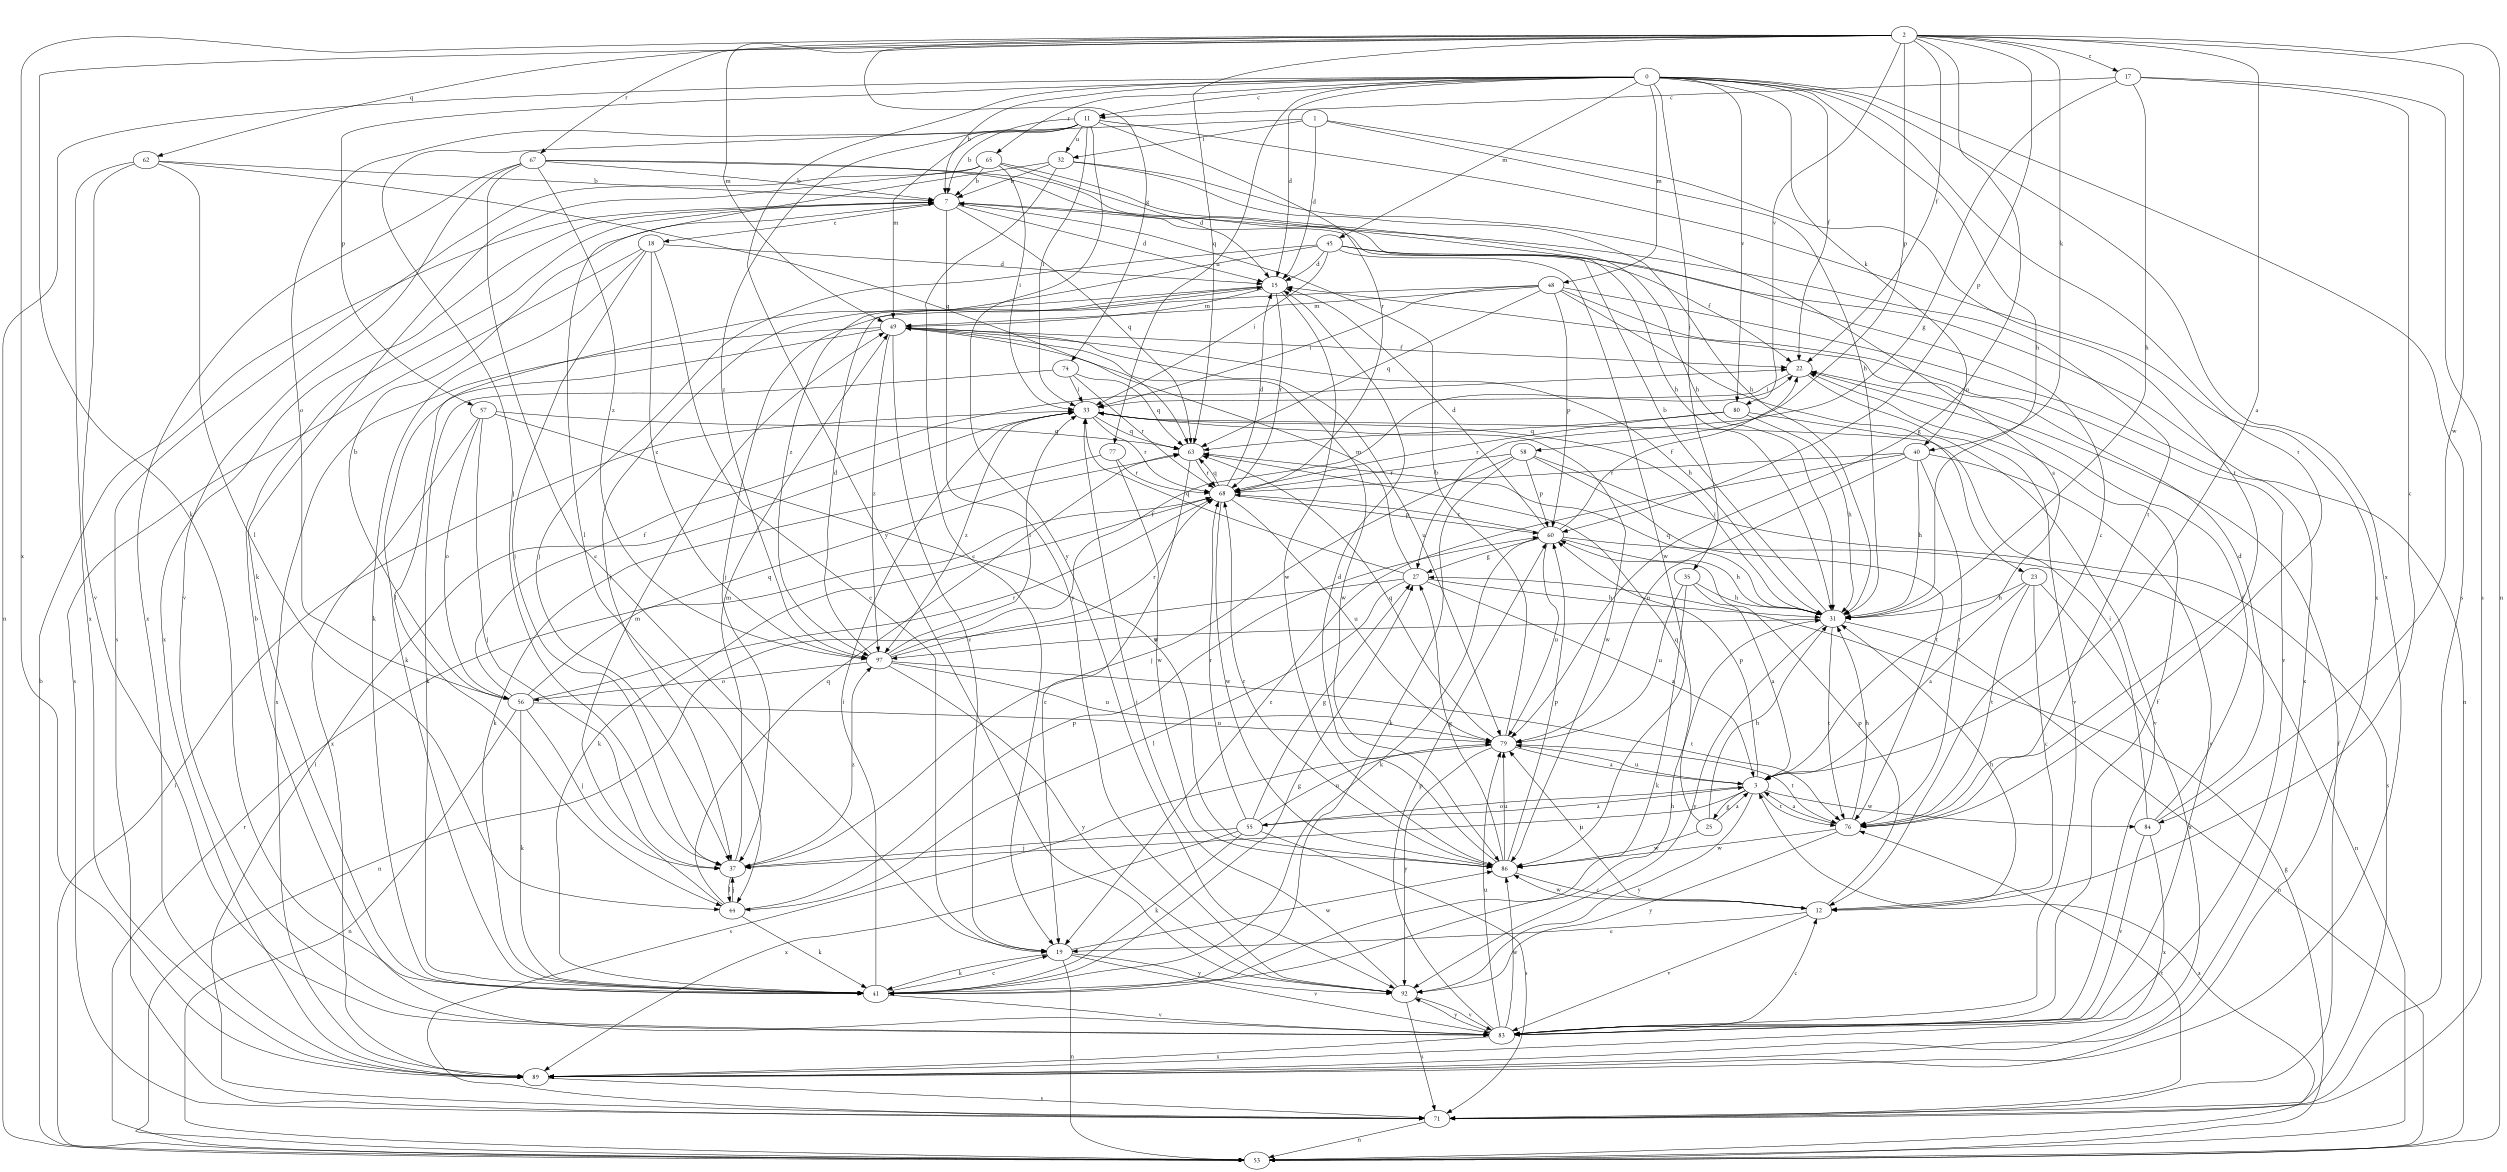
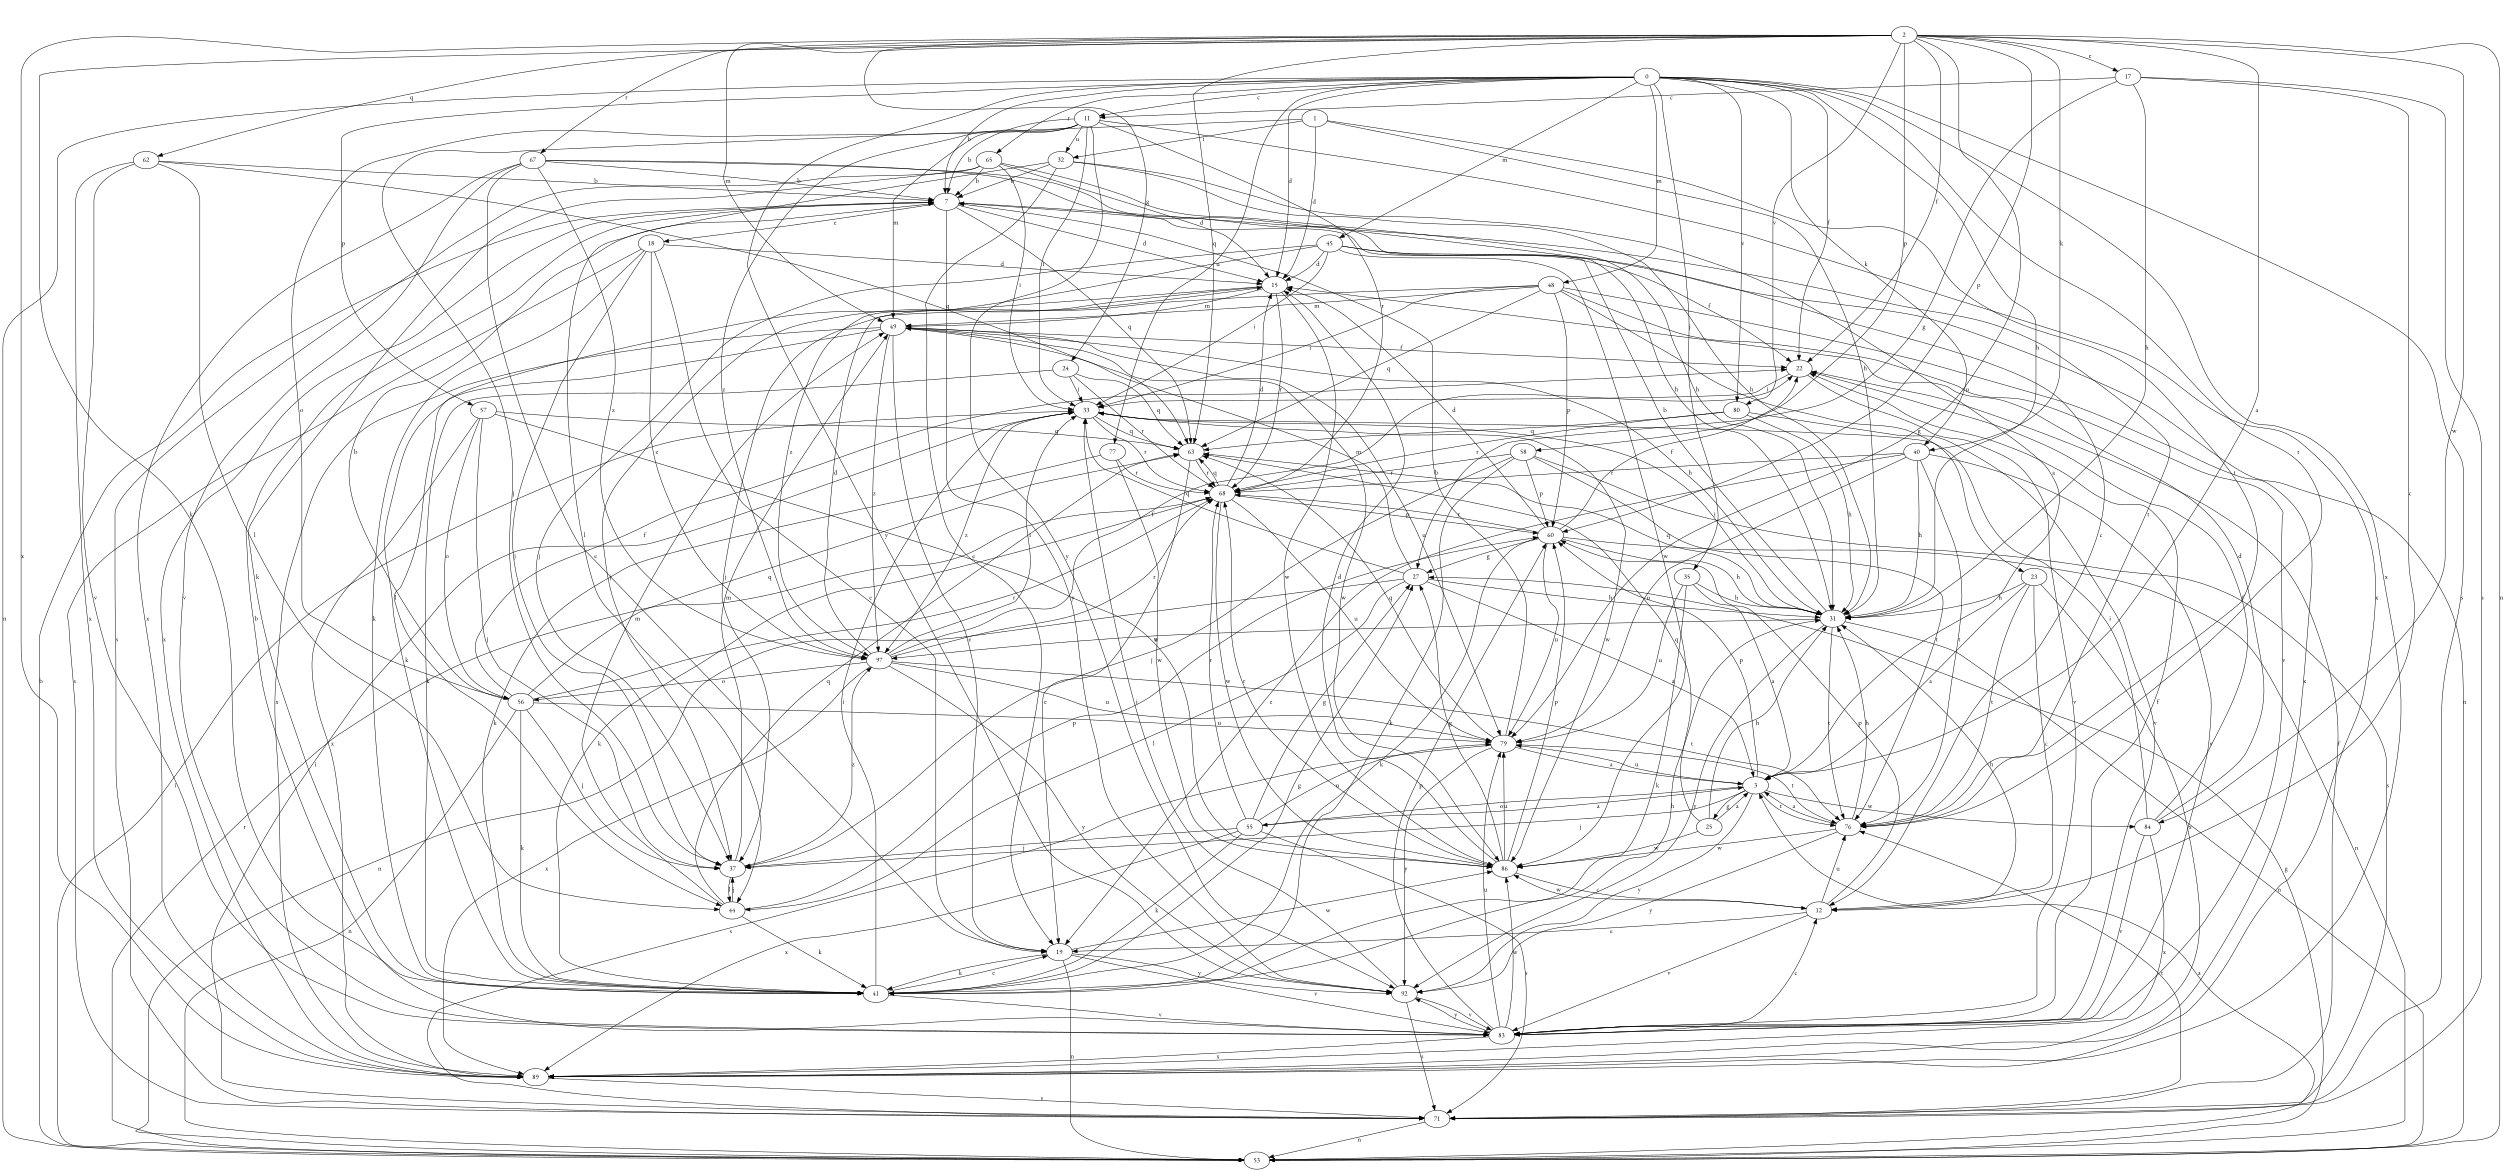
node "74": label "74" -> "24"
edge "97" -> "89": added, label "x"
edge "12" -> "79": now "12" -> "76"
